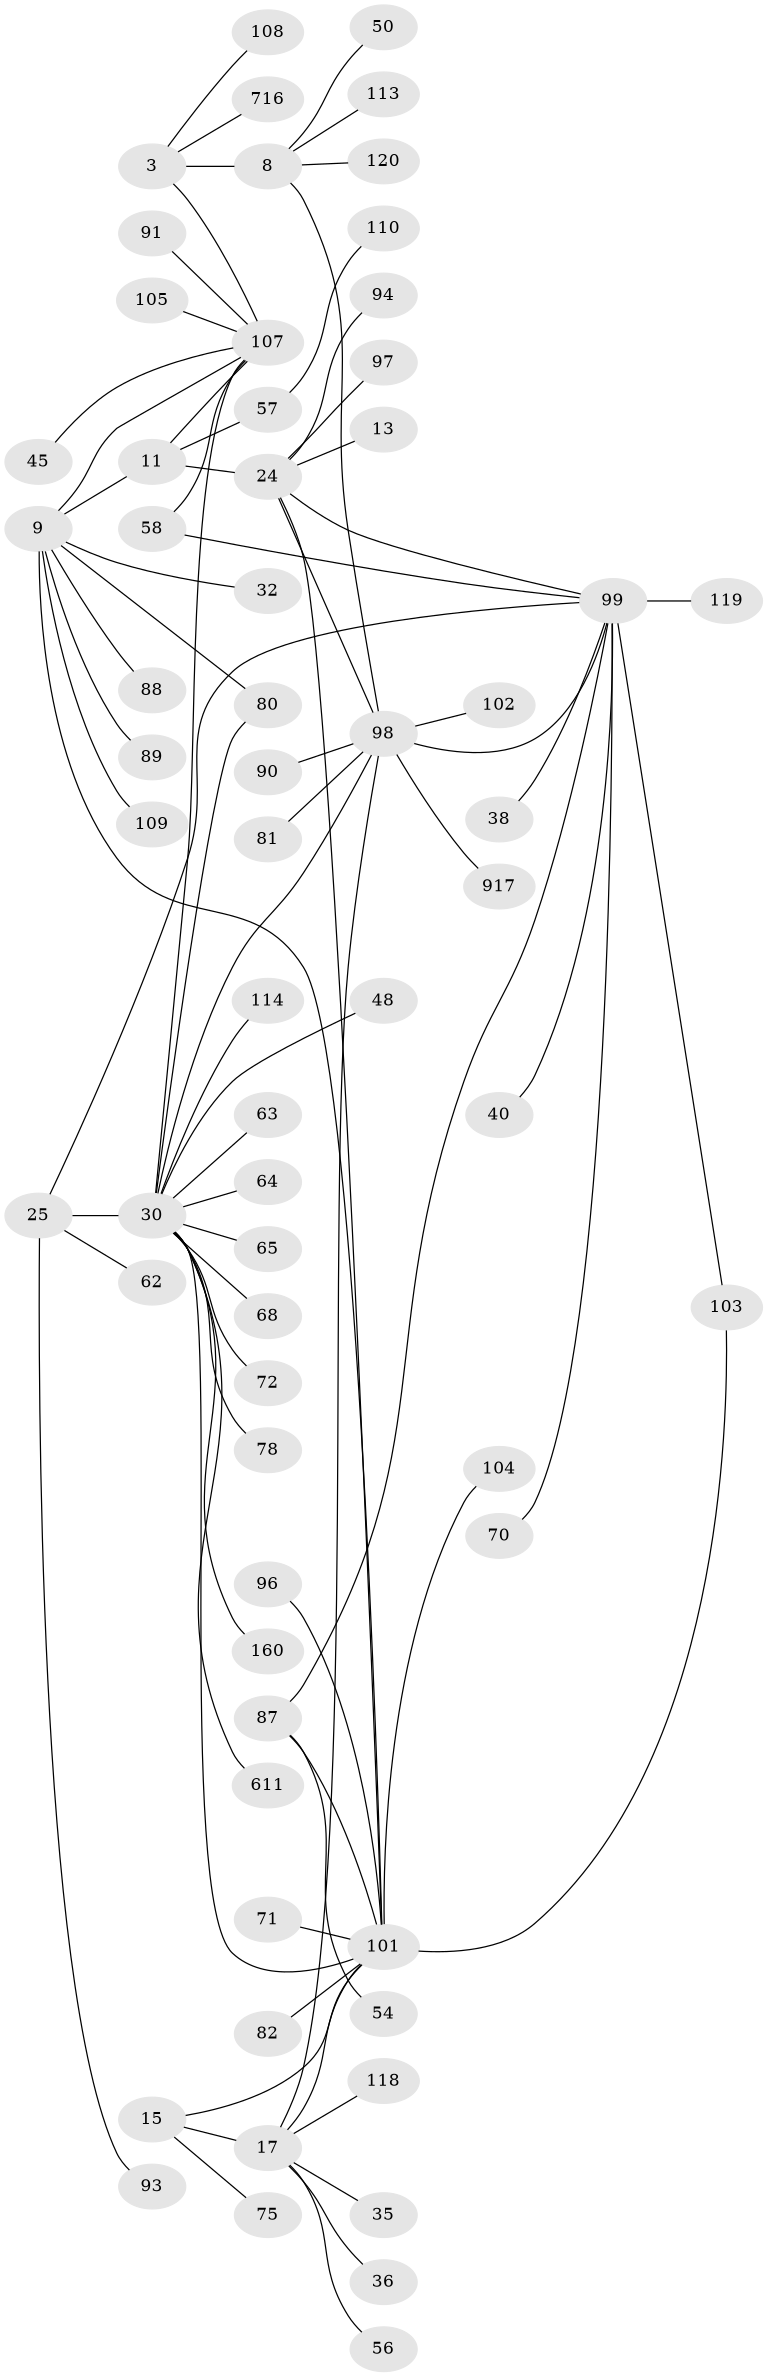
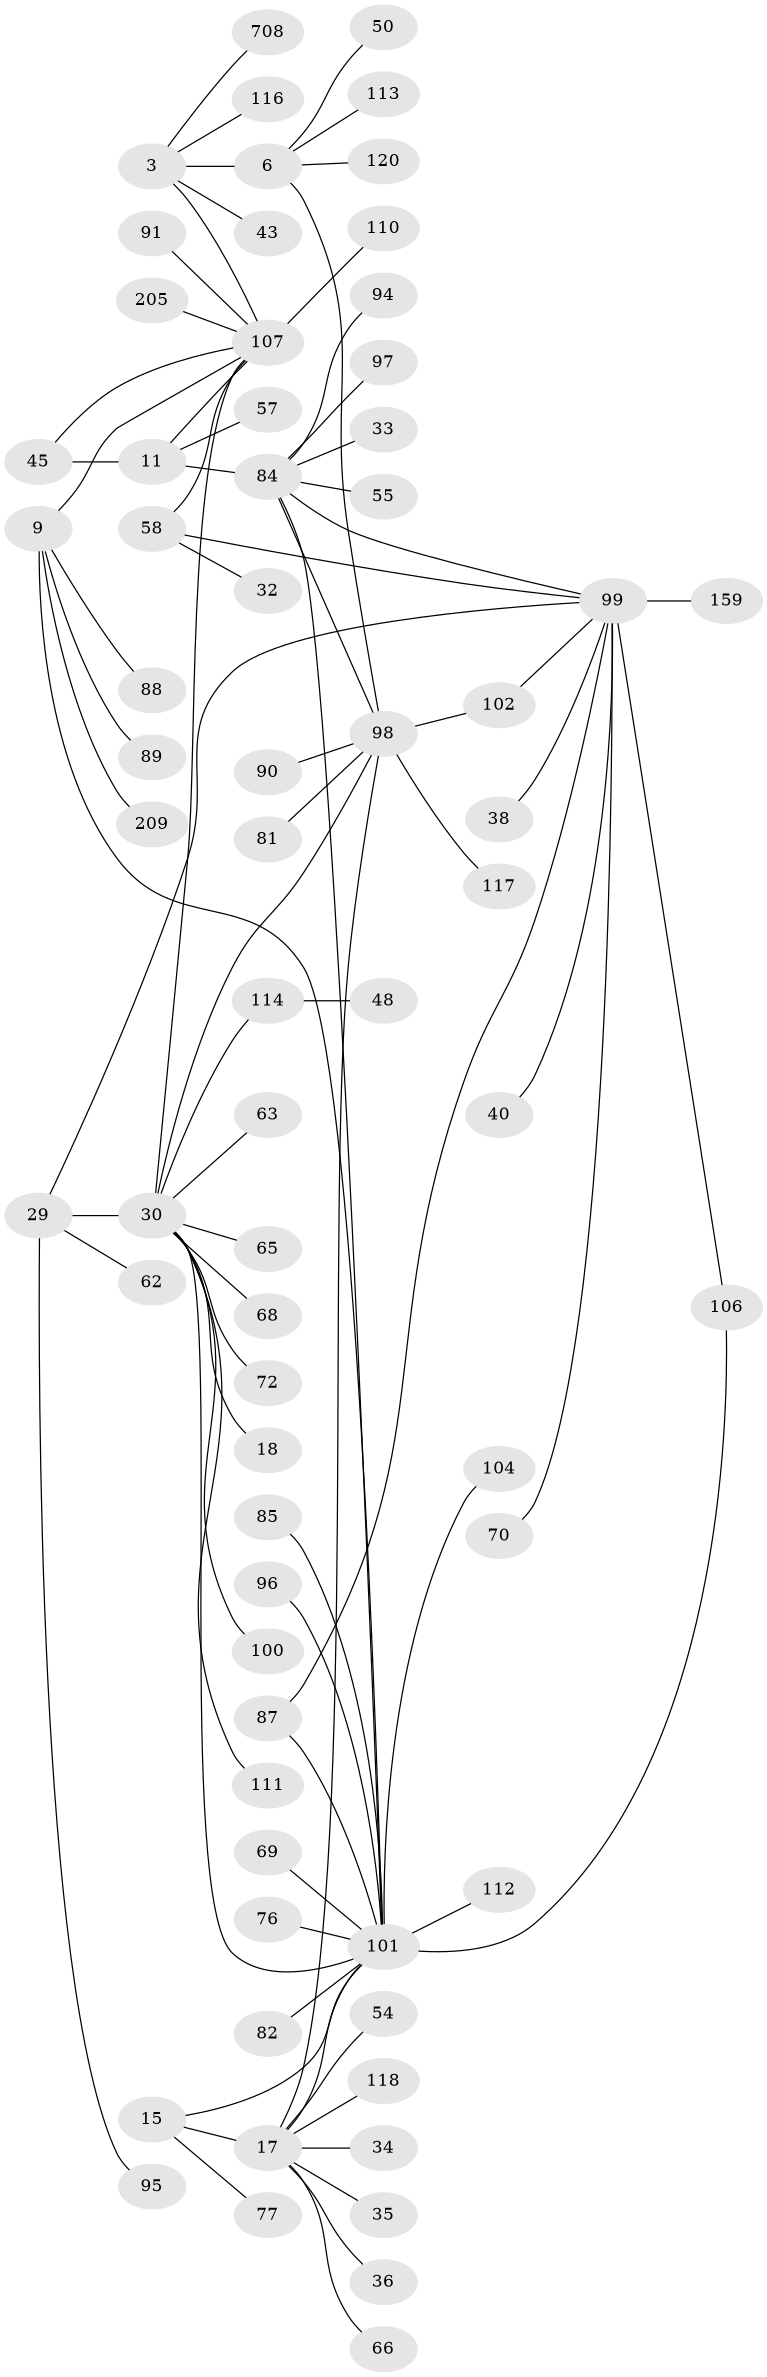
node "108": label "108" -> "708"
node "716": label "716" -> "116"
node "8": label "8" -> "6"
node "43": added
node "105": label "105" -> "205"
edge "110" -- "57": now "110" -- "107"
node "13": label "13" -> "33"
node "24": label "24" -> "84"
edge "11" -- "9": now "11" -- "45"
node "55": added
edge "9" -- "32": now "58" -- "32"
node "119": label "119" -> "159"
node "80": removed
edge "99" -- "98": now "99" -- "102"
node "109": label "109" -> "209"
node "917": label "917" -> "117"
edge "48" -- "30": now "48" -- "114"
node "64": removed
node "25": label "25" -> "29"
node "103": label "103" -> "106"
node "78": label "78" -> "18"
node "85": added
node "160": label "160" -> "100"
node "611": label "611" -> "111"
edge "87" -- "54": now "17" -- "54"
node "69": added
node "112": added
node "71": label "71" -> "76"
node "34": added
node "93": label "93" -> "95"
node "75": label "75" -> "77"
node "56": label "56" -> "66"
